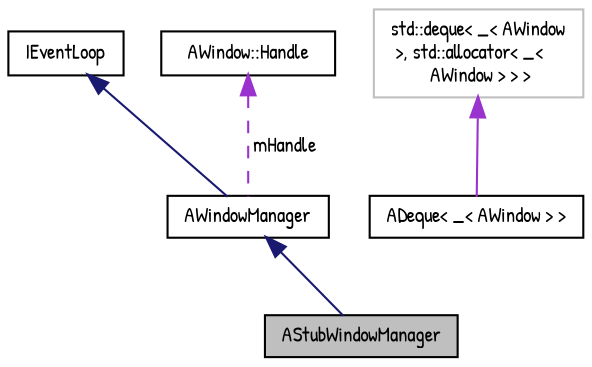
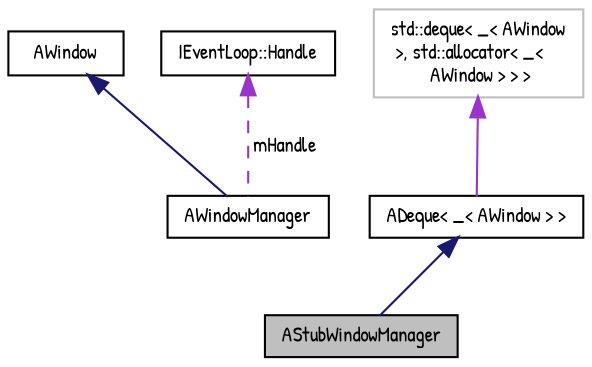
node "IEventLoop": label "IEventLoop" -> "AWindow"
node "AWindow::Handle": label "AWindow::Handle" -> "IEventLoop::Handle"
edge "AStubWindowManager" -> "AWindowManager": now "AStubWindowManager" -> "ADeque< _< AWindow > >"
